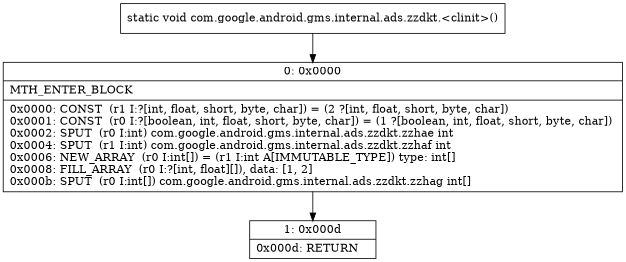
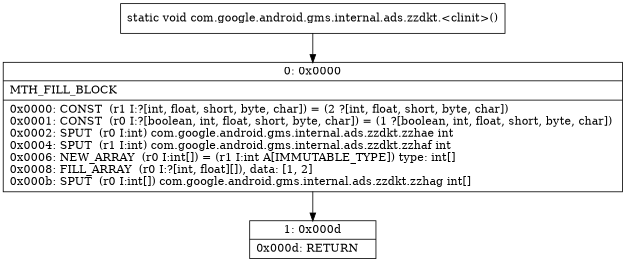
node "0: 0x0000": text "MTH_ENTER_BLOCK" -> "MTH_FILL_BLOCK"
